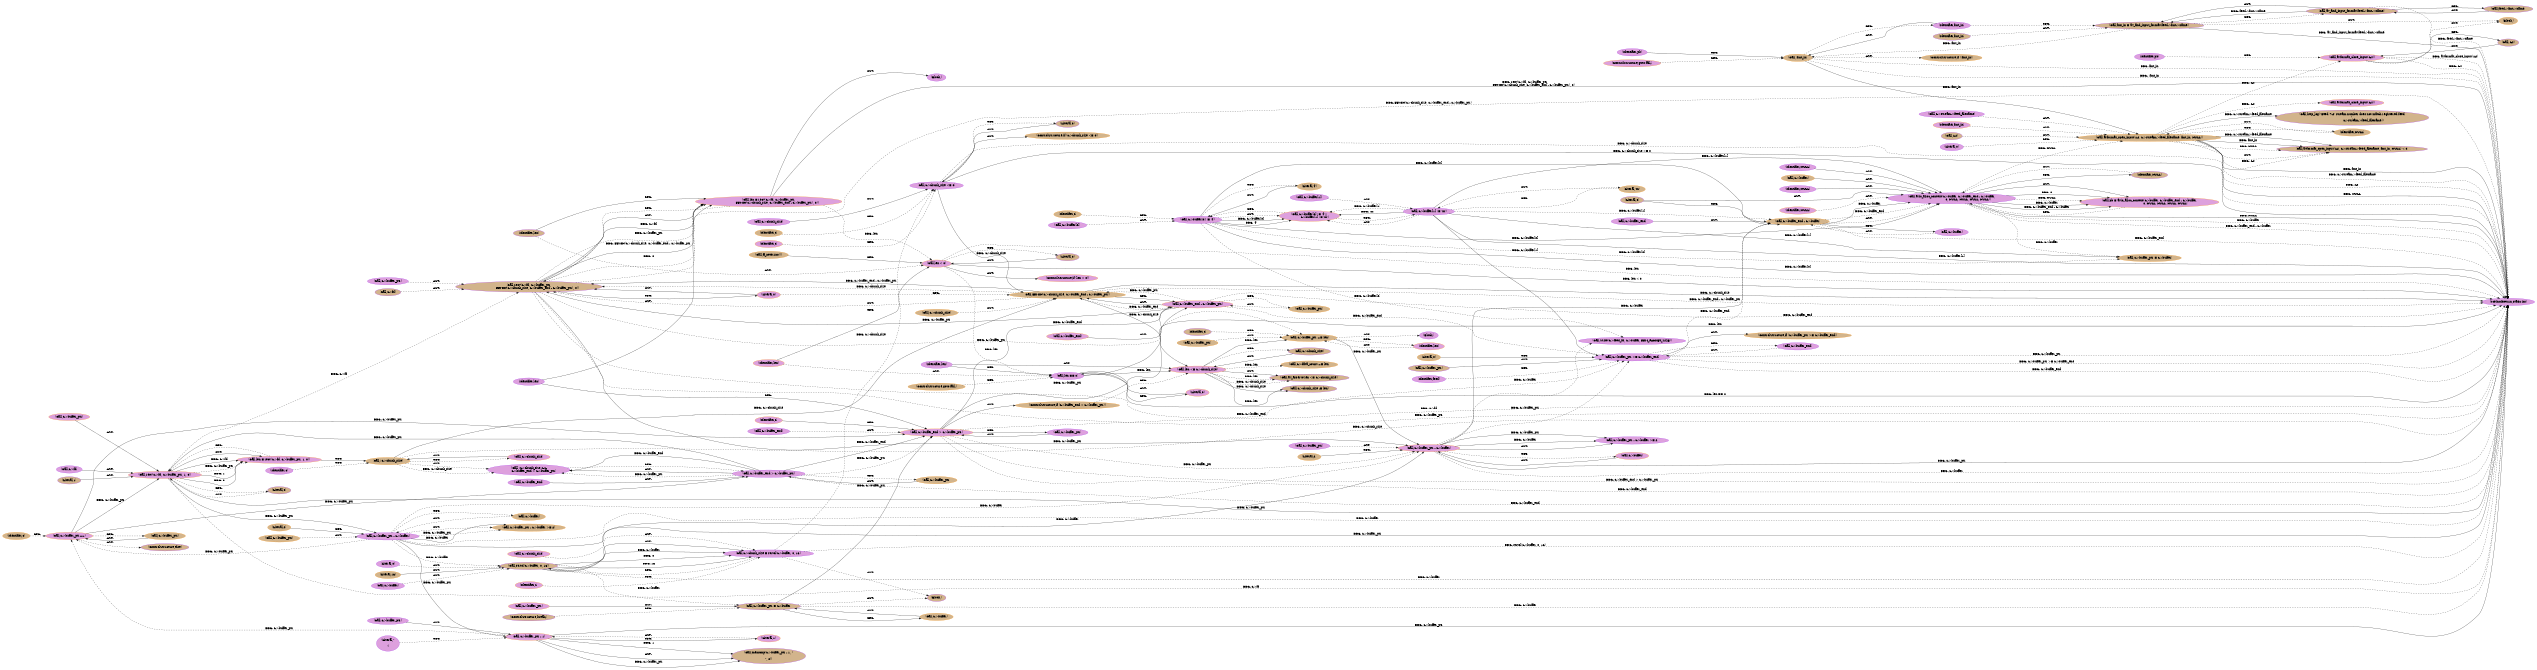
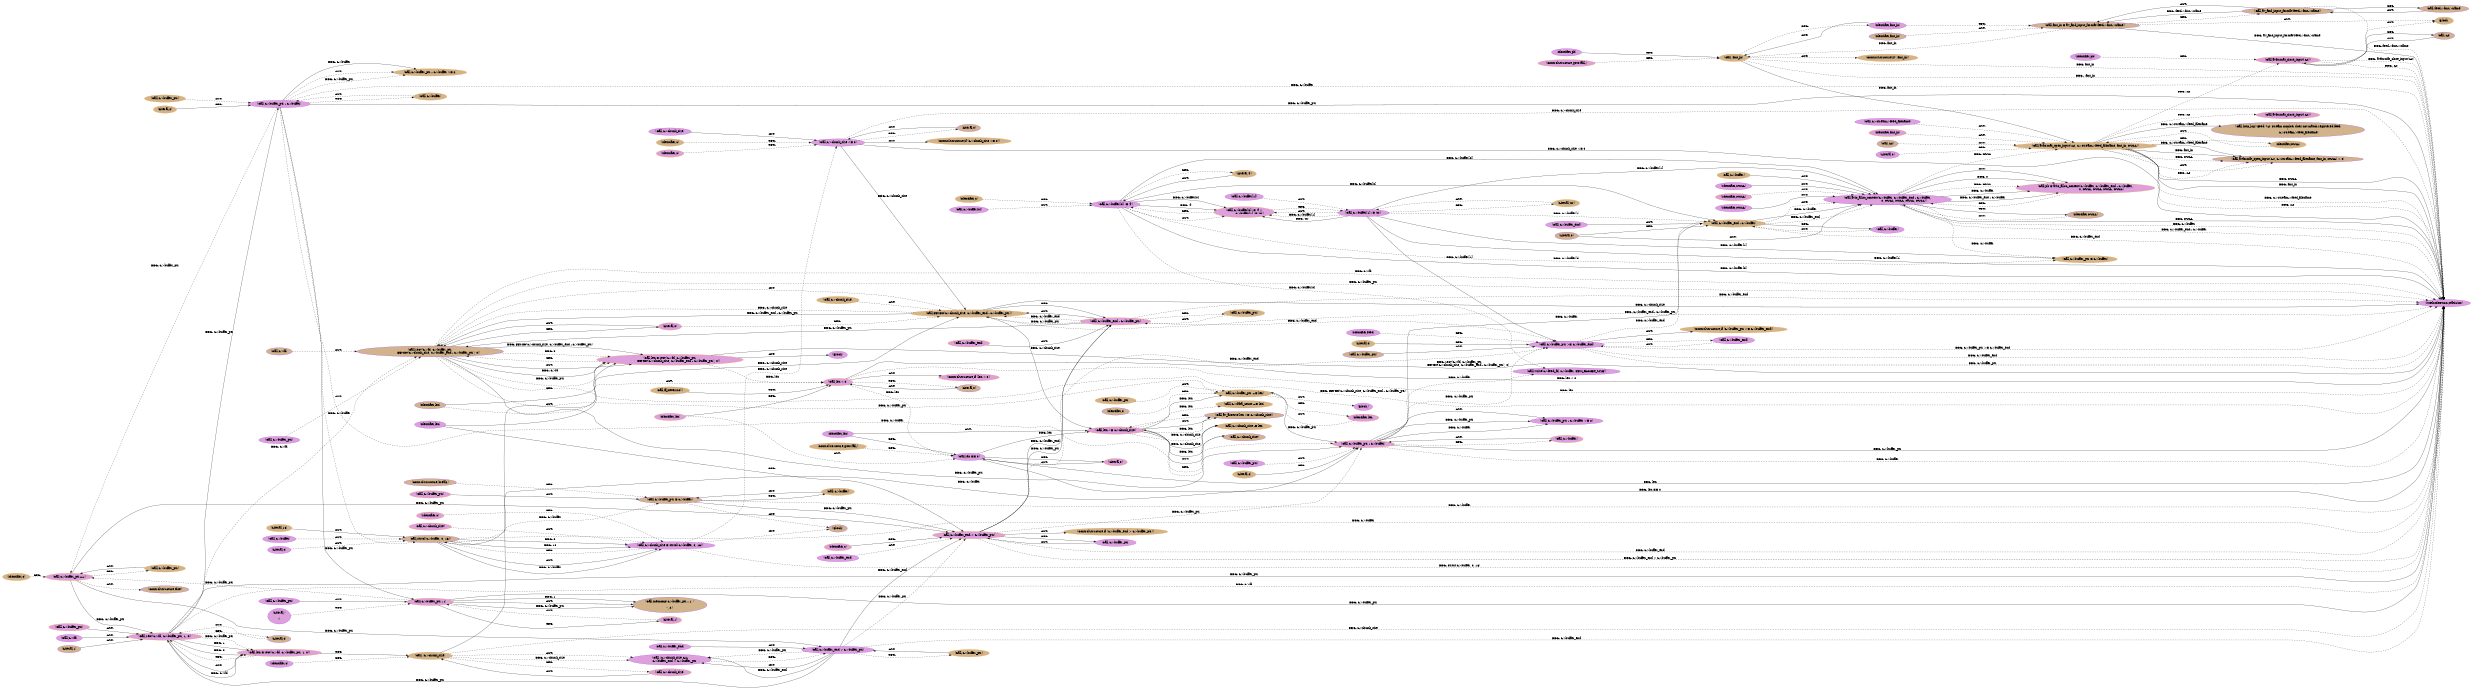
edge "(ControlStructure,if (c->buffer_end > c->buffer_ptr))" -> "(Call,len <= c->chunk_size)": now "(Call,av_assert0(len <= c->chunk_size))" -> "(Call,len <= c->chunk_size)"
node "(Call,c->chunk_size -= len)": color purple -> darkorange
